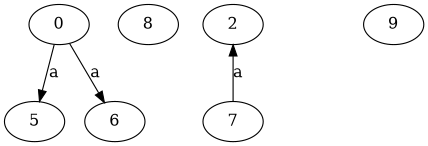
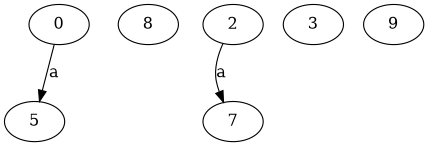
node "3": added
edge "7" -> "2": reversed
node "6": removed
